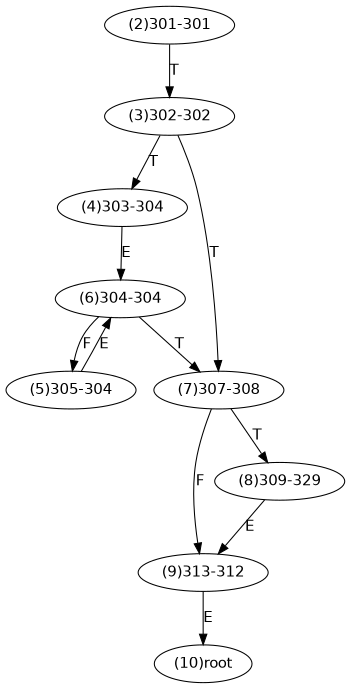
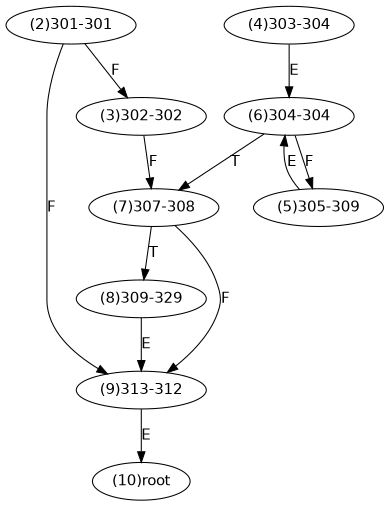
edge "(2)301-301" -> "(3)302-302": label "T" -> "F"
edge "(3)302-302" -> "(4)303-304": removed, label "T"
edge "(2)301-301" -> "(9)313-312": added, label "F"
edge "(3)302-302" -> "(7)307-308": label "T" -> "F"
node "(5)305-304": label "(5)305-304" -> "(5)305-309"
